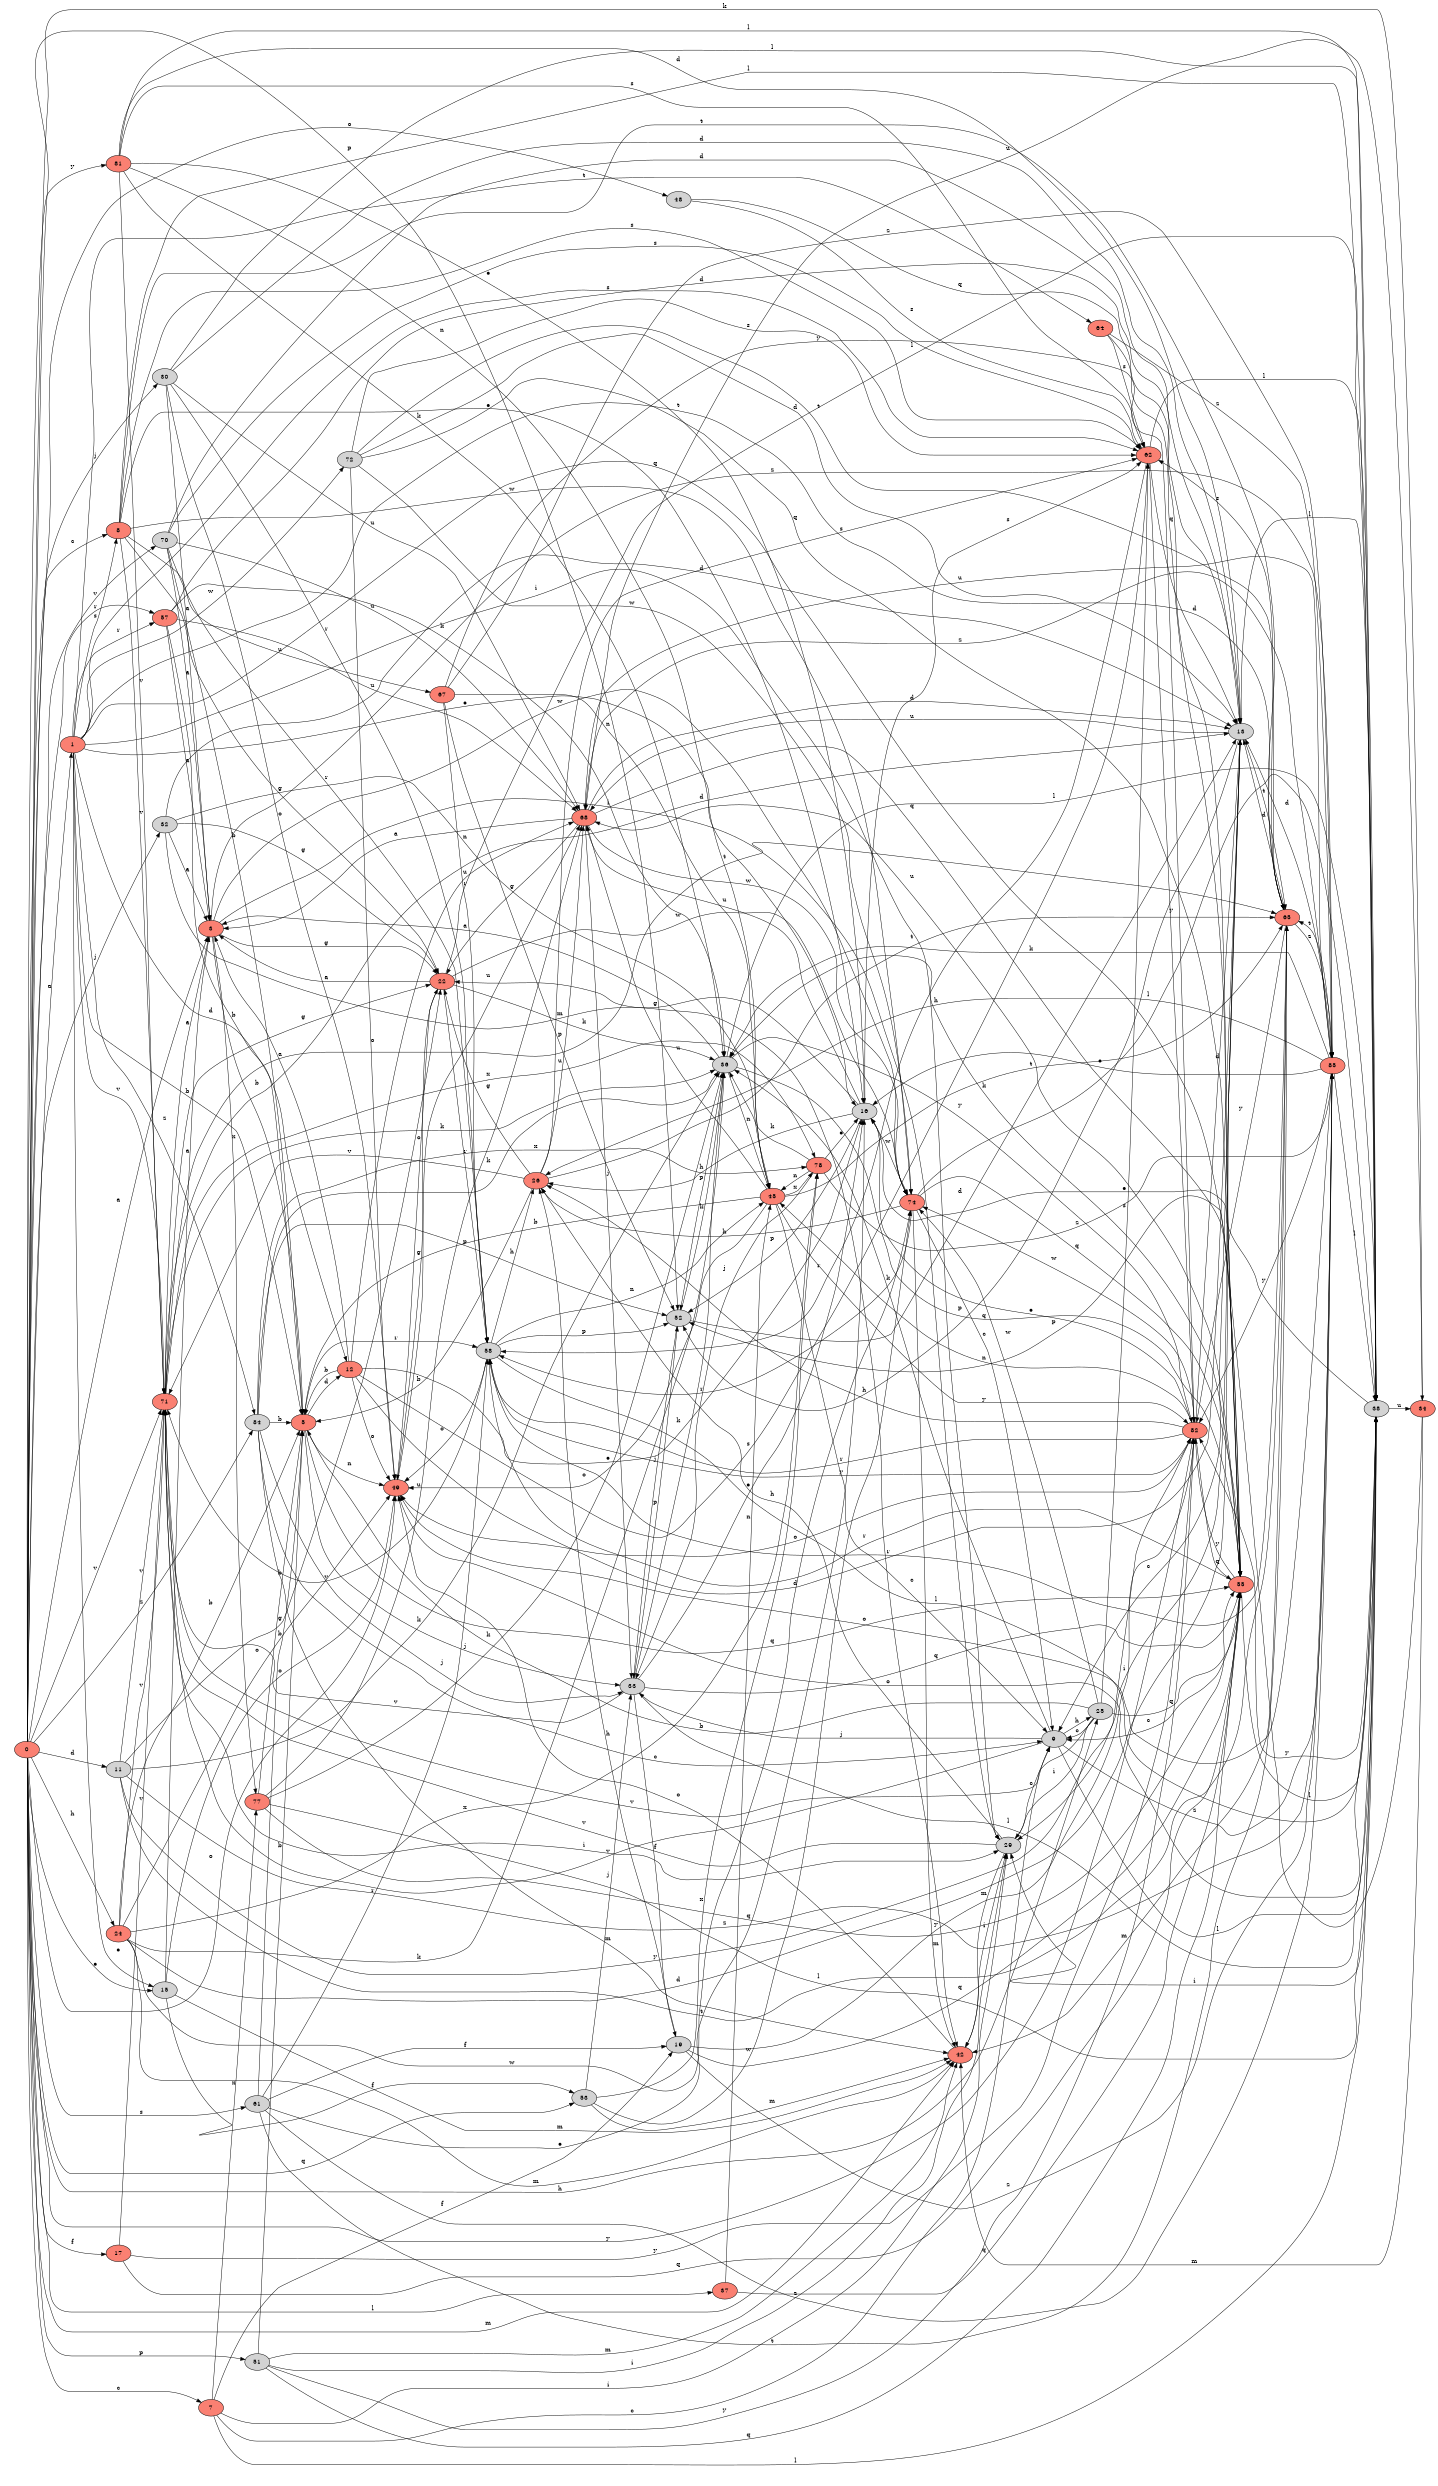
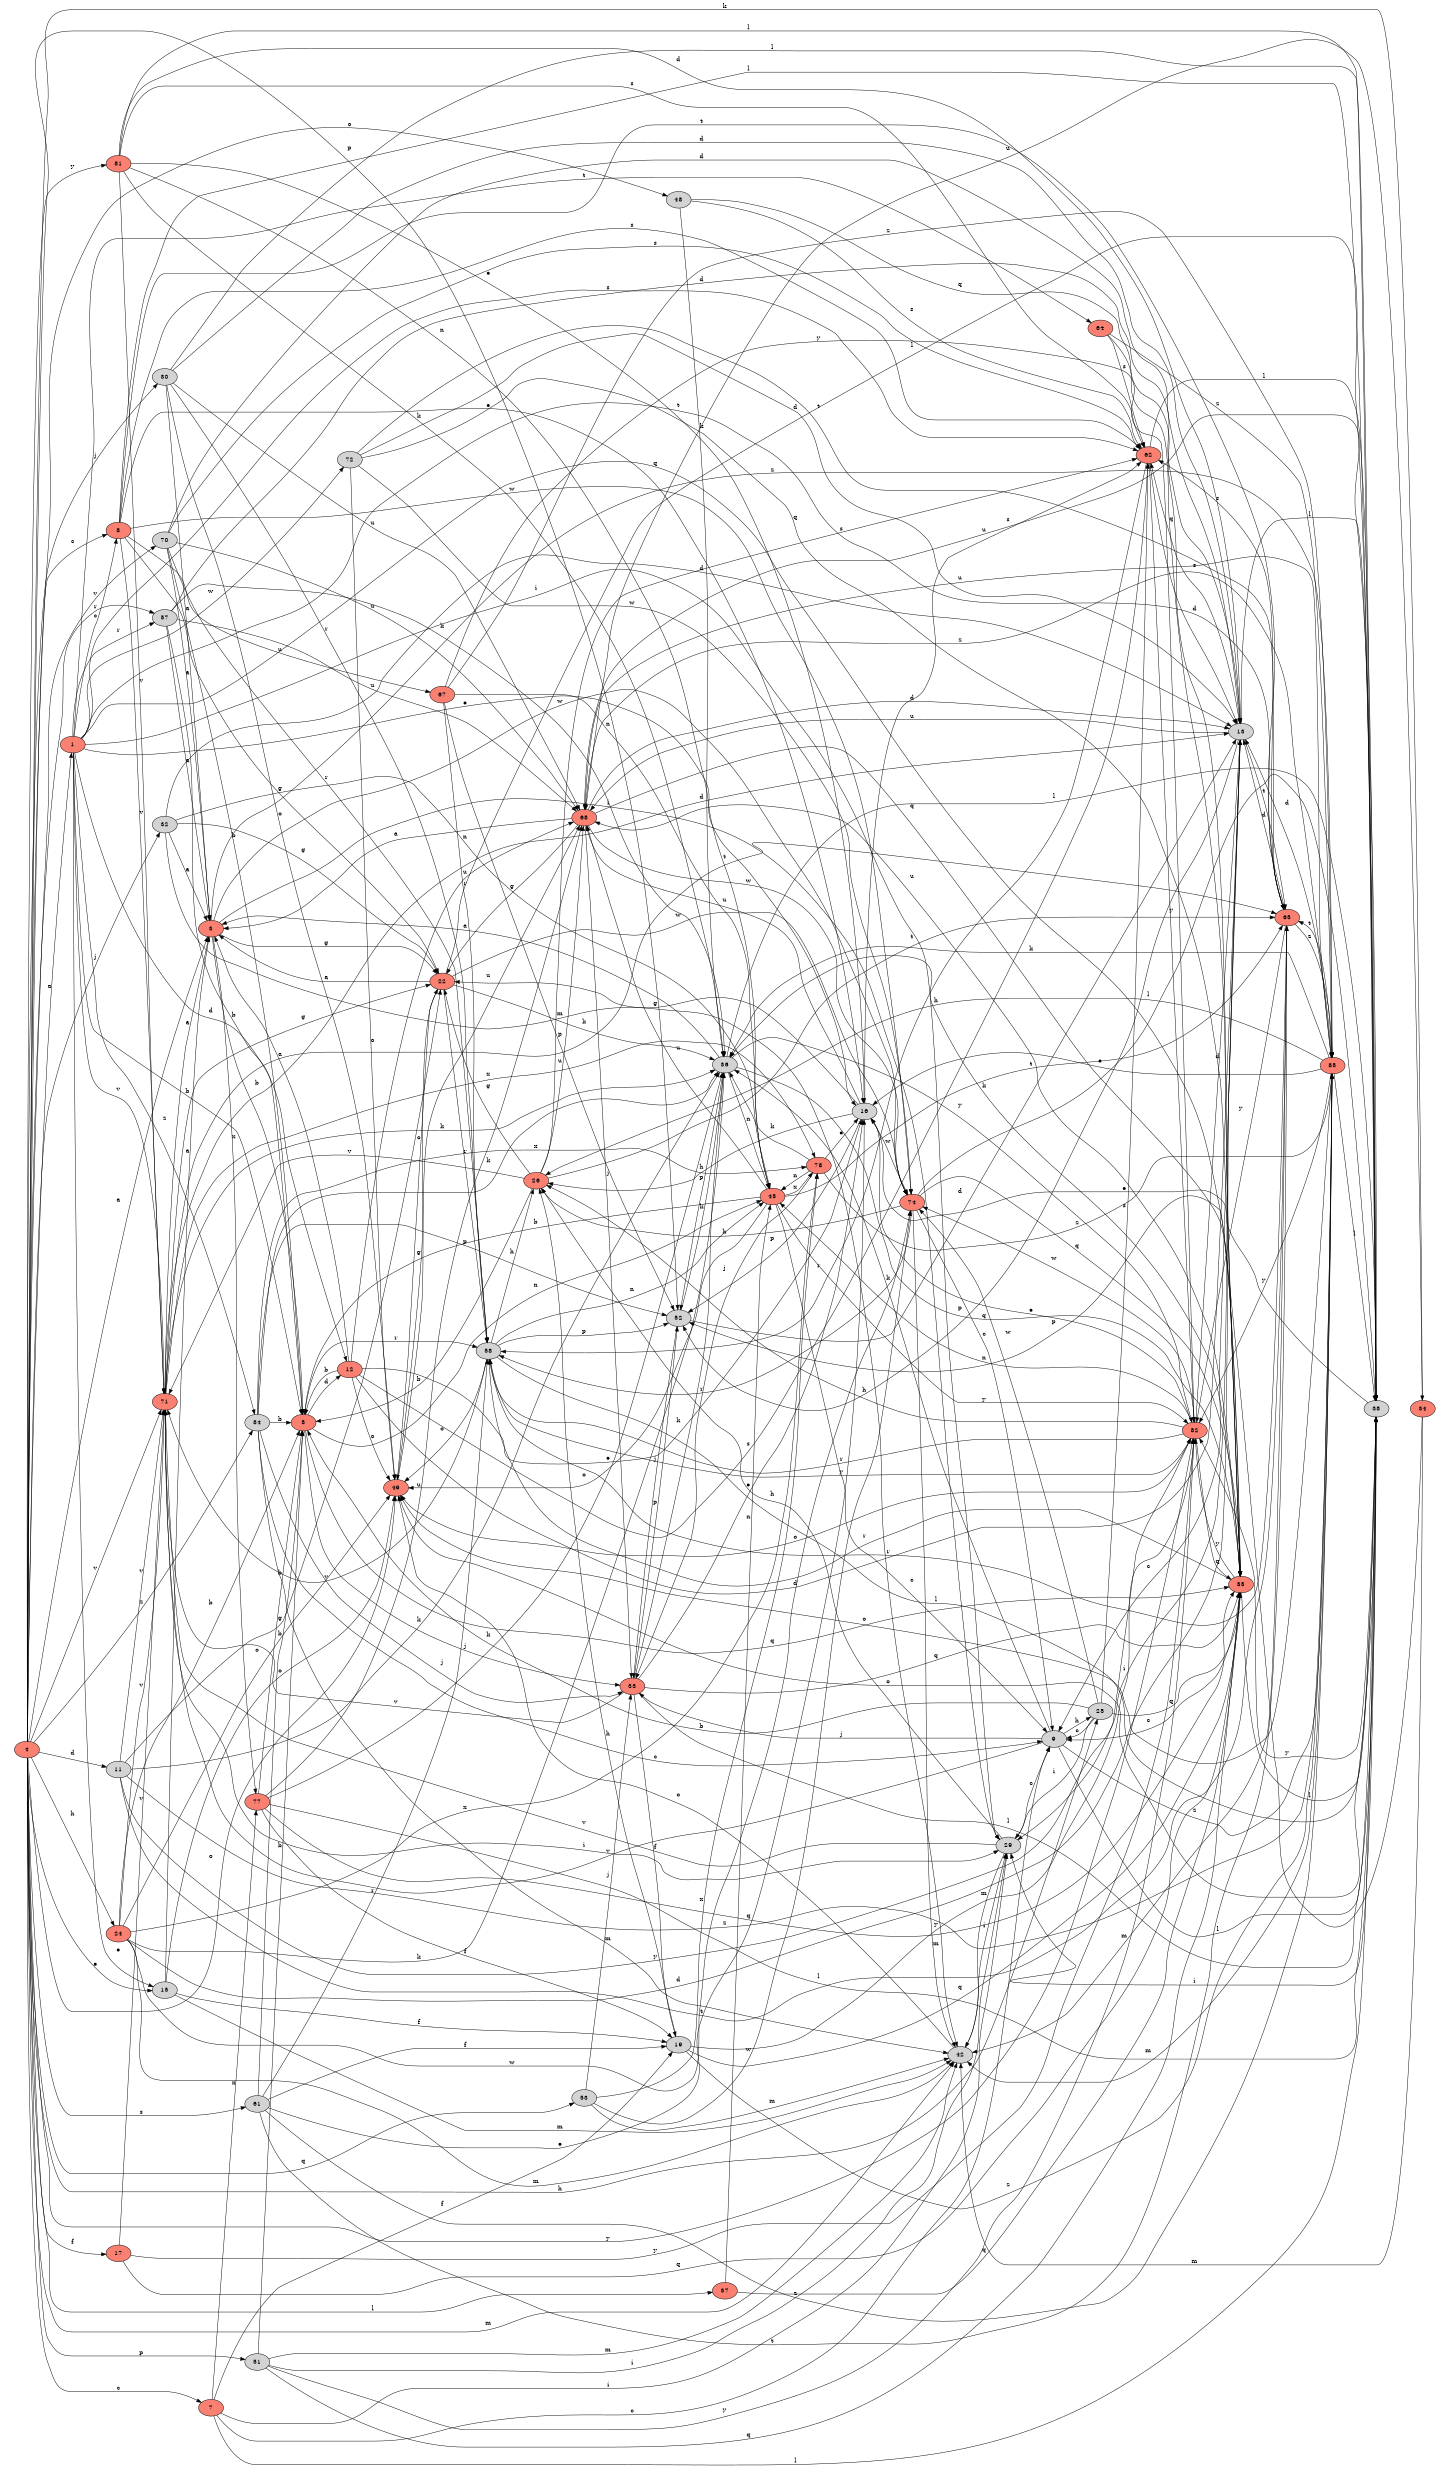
edge "72" -> "62": now "13" -> "62"
edge "1" -> "8": label "s" -> "c"
node "57": fillcolor salmon -> lightgrey
edge "48" -> "36": added, label "k"
edge "38" -> "34": now "38" -> "68"
edge "5" -> "49": now "5" -> "45"
node "33": fillcolor lightgrey -> salmon
node "0": label "0" -> "4"
edge "25" -> "71": removed, label "v"
edge "85" -> "42": added, label "m"
edge "77" -> "19": added, label "f"
node "42": fillcolor salmon -> lightgrey
edge "15" -> "53": now "15" -> "19"
